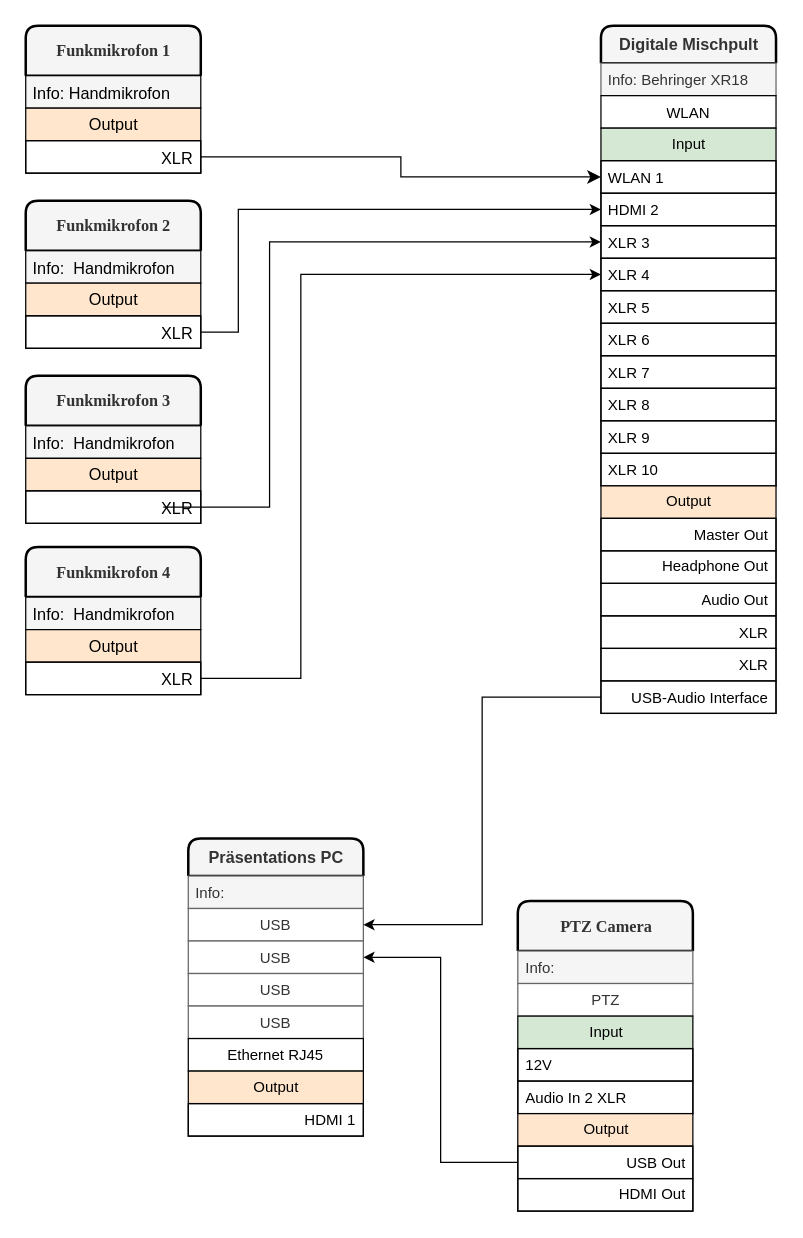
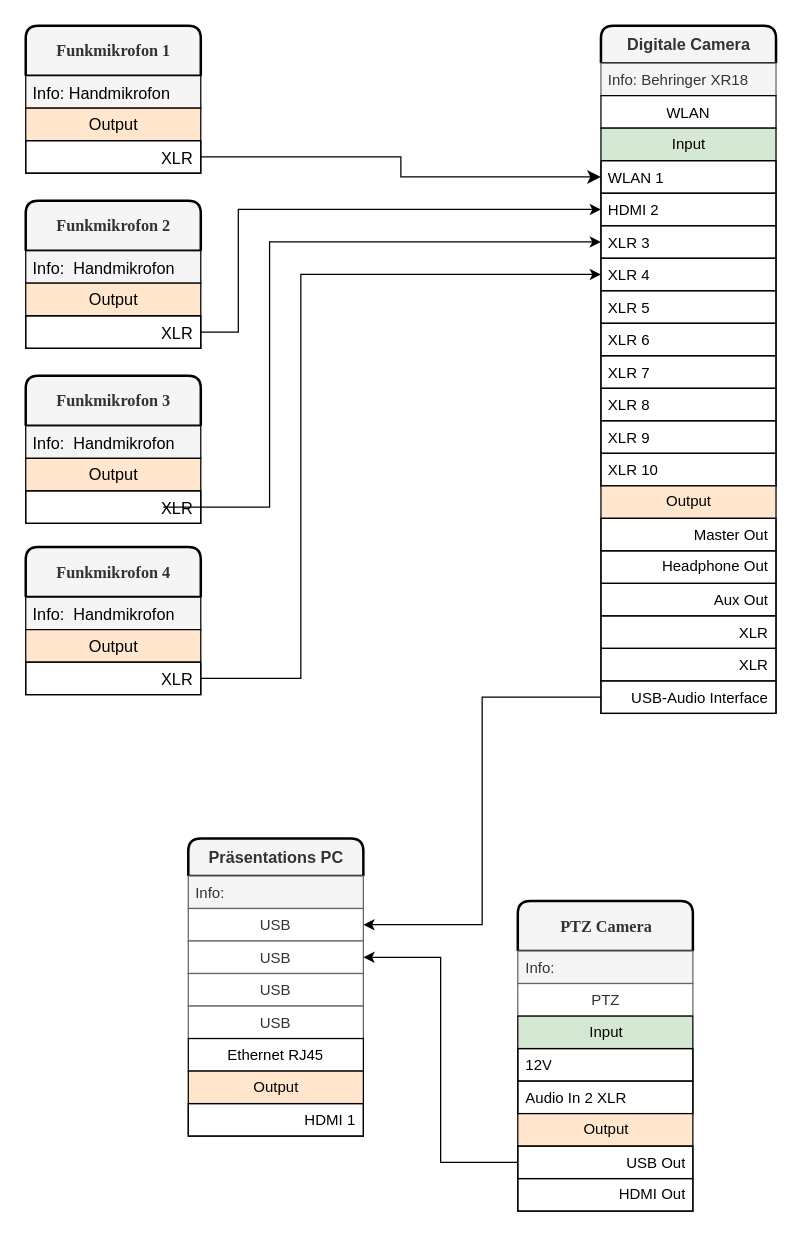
node "Digitale Mischpult": label "Digitale Mischpult" -> "Digitale Camera"
node "Audio Out": label "Audio Out" -> "Aux Out"
